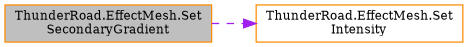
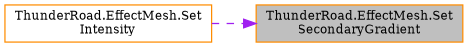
edge "ThunderRoad.EffectMesh.Set SecondaryGradient" -> "ThunderRoad.EffectMesh.Set Intensity": reversed
